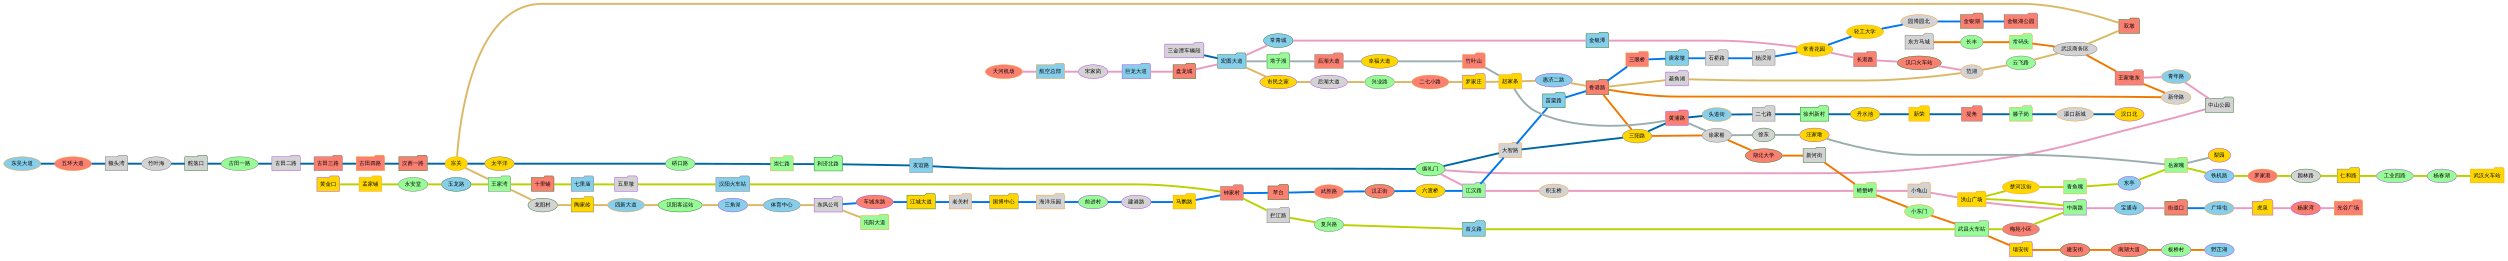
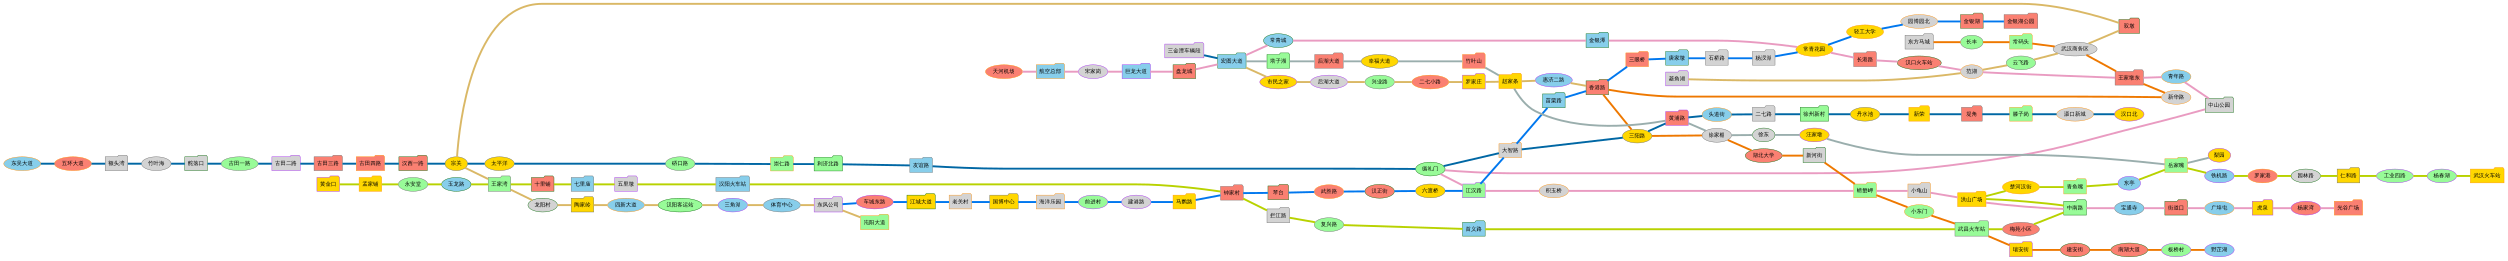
edge "范湖" -- "王家墩东": added
edge "菱角湖" -- "香港路": removed
node "宗关": color darkorange -> gray40
node "中南路": color purple -> darkgreen
edge "街道口" -- "广埠屯": color #0077ee -> #e99bc1
